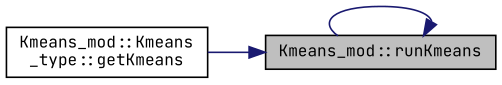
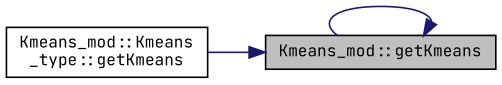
node "Kmeans_mod::runKmeans": label "Kmeans_mod::runKmeans" -> "Kmeans_mod::getKmeans"
